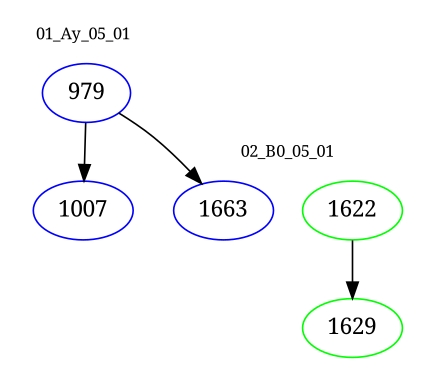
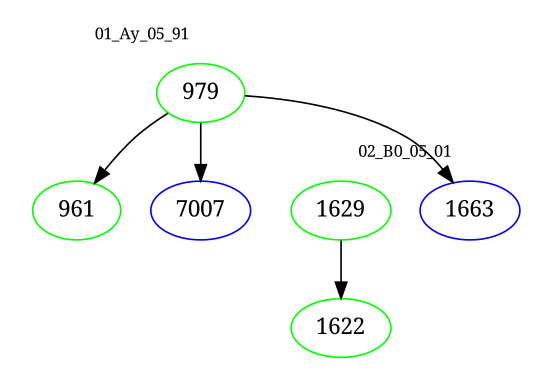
cluster "01_Ay_05_01": label "01_Ay_05_01" -> "01_Ay_05_91"
node "979": color blue -> green
node "961": added
node "1007": label "1007" -> "7007"
edge "1622" -> "1629": reversed
